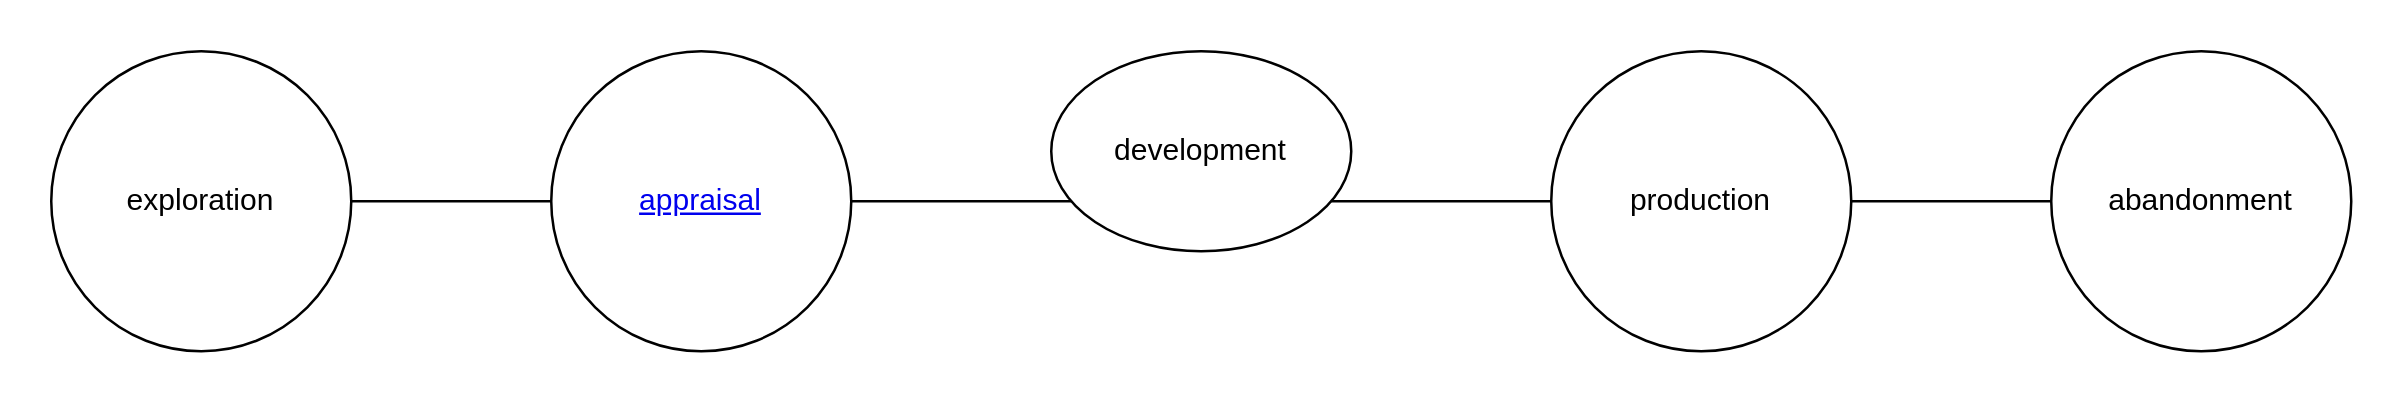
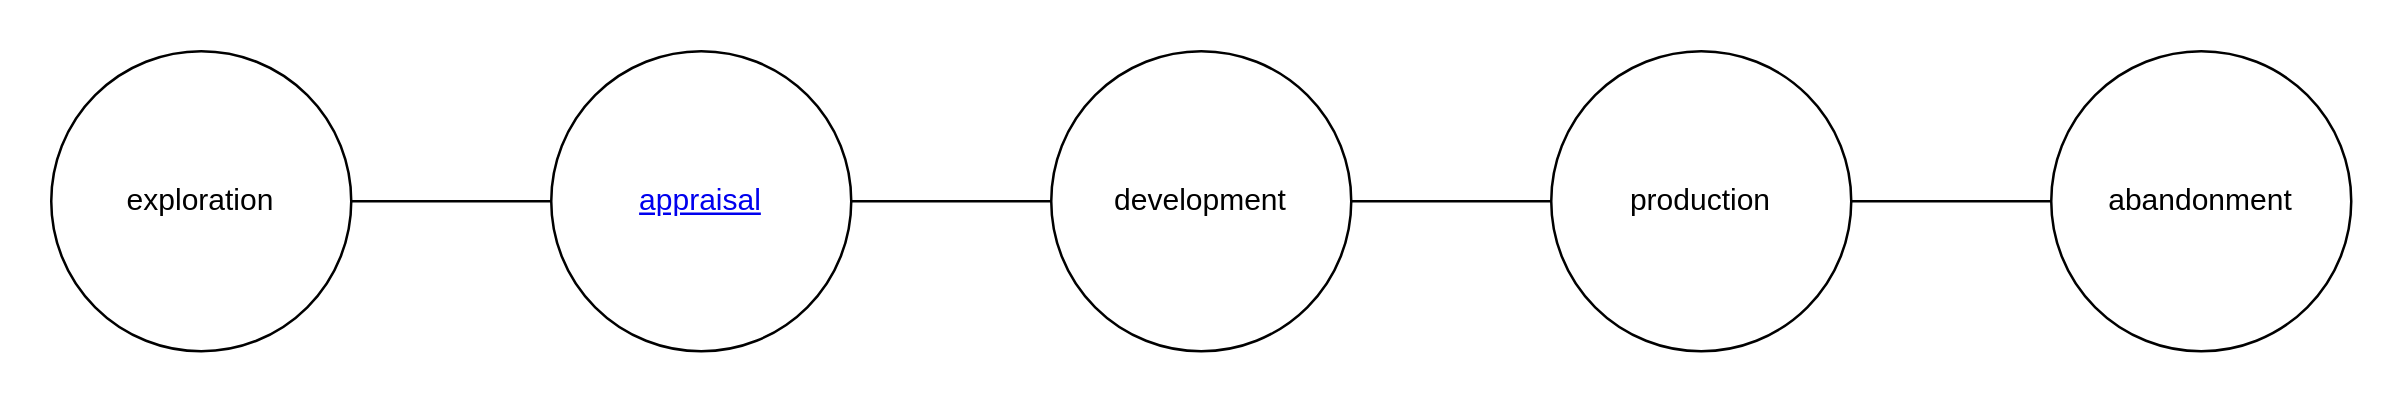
node "development": size 300x200 -> 300x300
